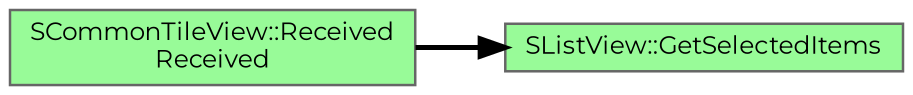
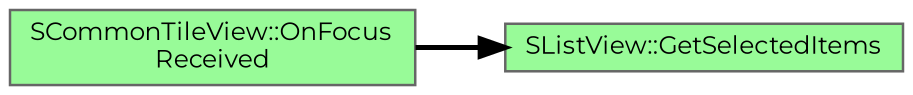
node "SCommonTileView::Received Received": label "SCommonTileView::Received Received" -> "SCommonTileView::OnFocus Received"
